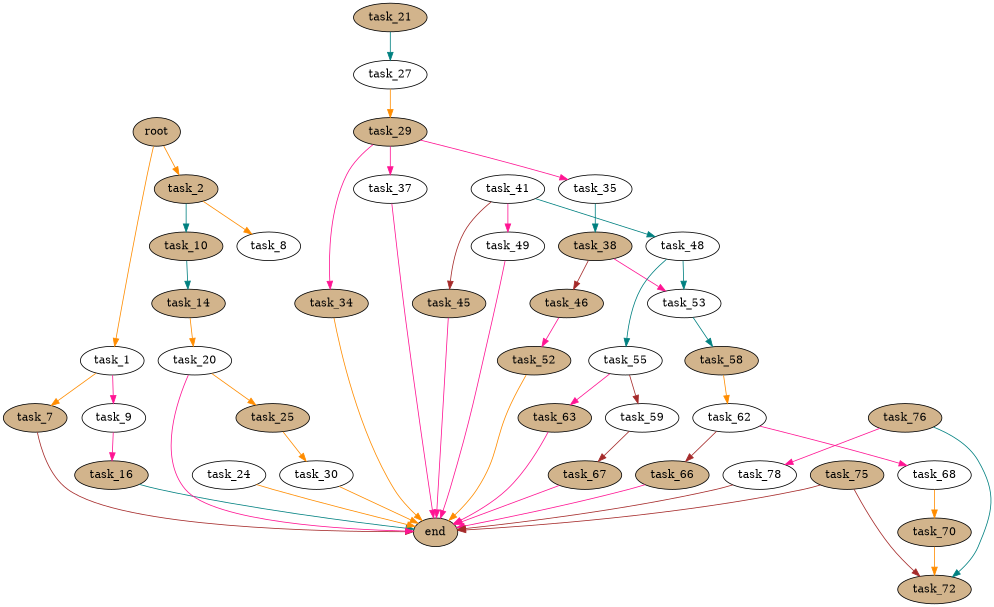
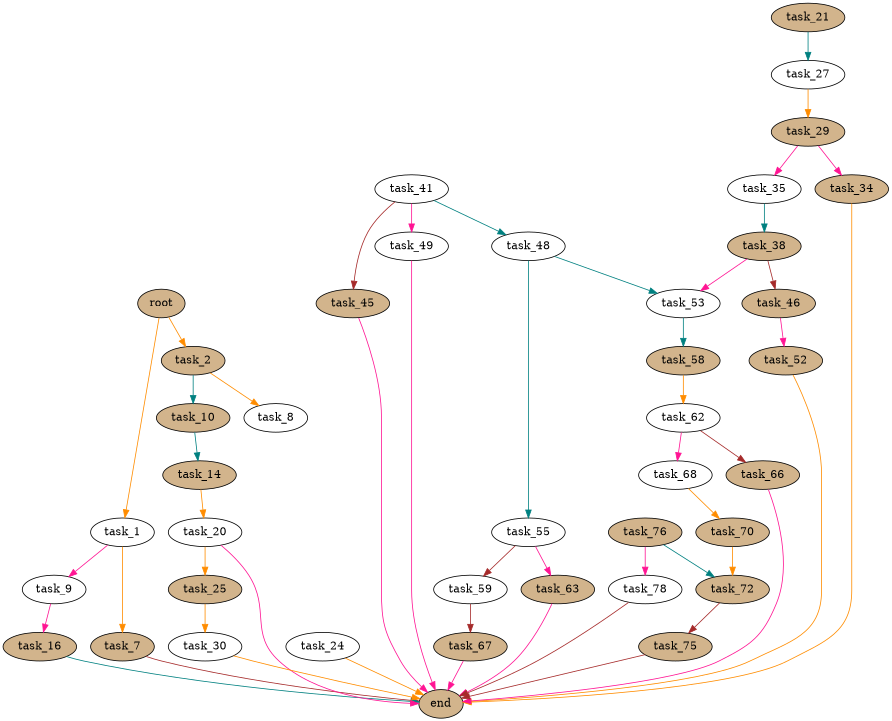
node "task_37": removed
edge "task_75" -> "task_72": reversed
